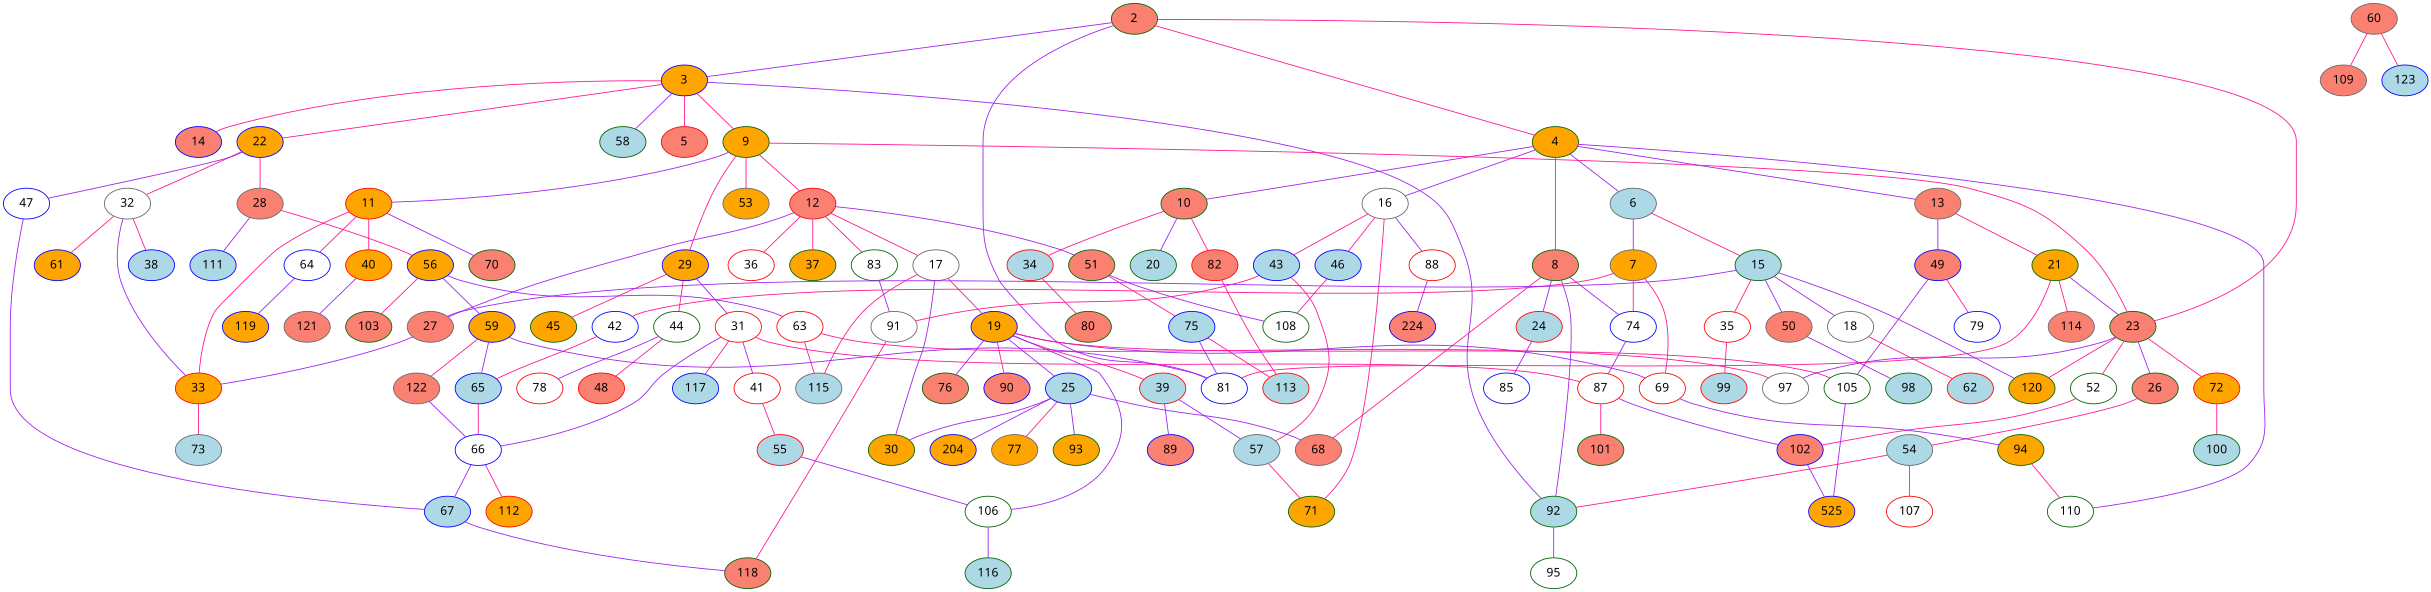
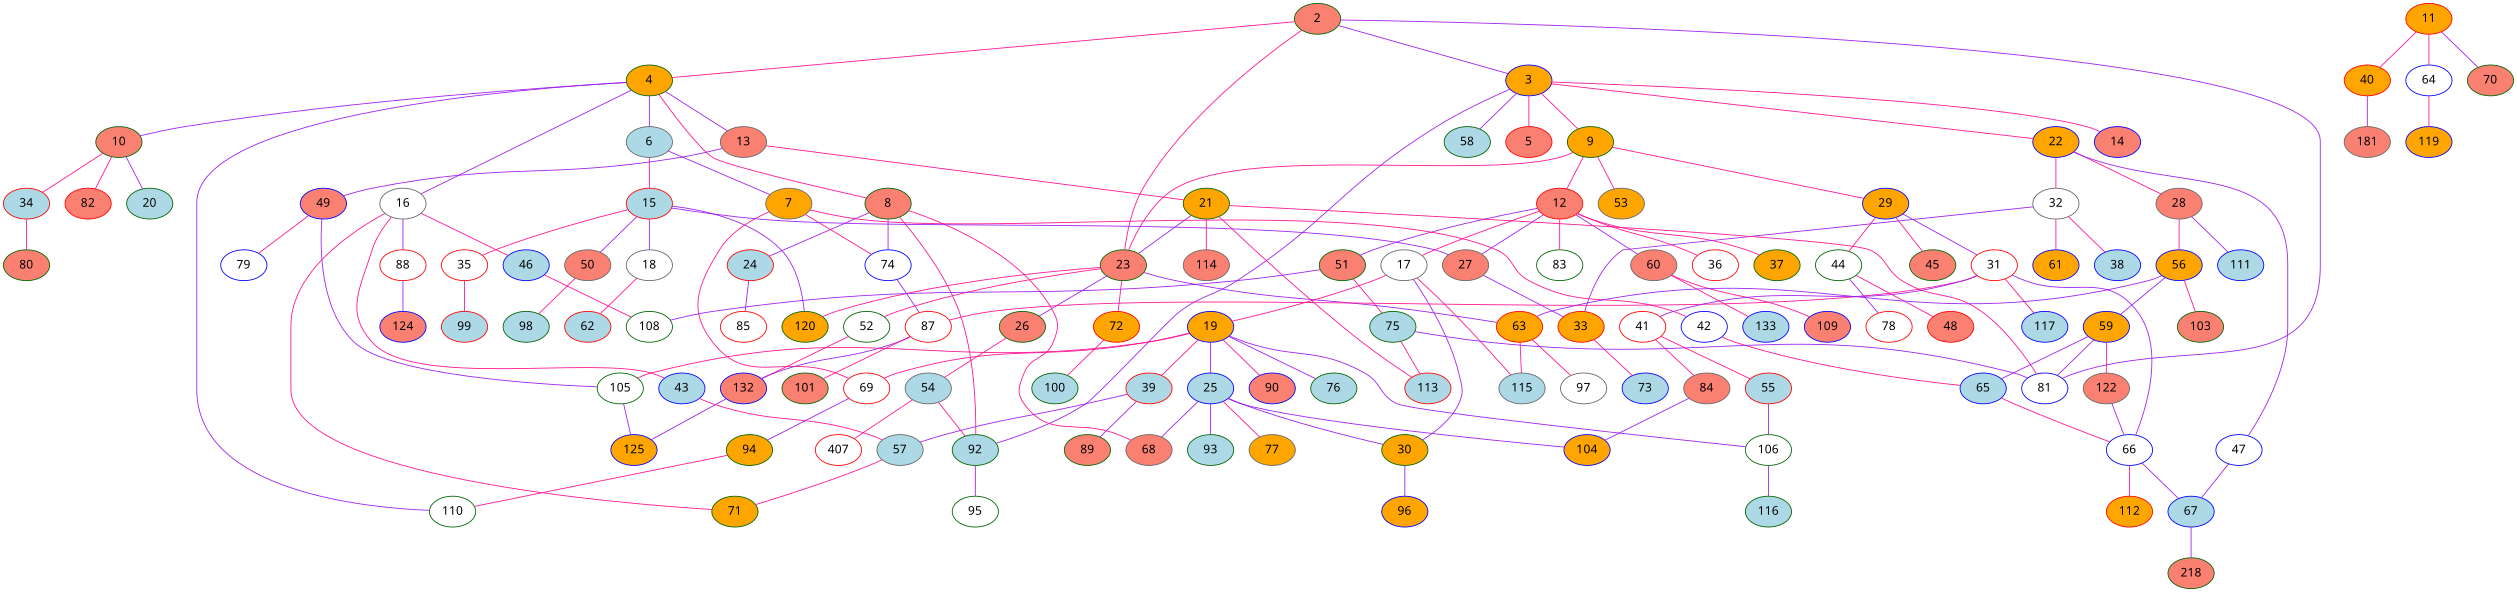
node "109": color gray40 -> blue
node "123": label "123" -> "133"
edge "9" -- "11": removed
edge "12" -- "60": added
node "15": color darkgreen -> red
edge "11" -- "33": removed
edge "64" -- "119": color purple -> deeppink
node "121": label "121" -> "181"
node "45": fillcolor orange -> salmon
node "63": fillcolor white -> orange
node "91": removed
node "75": color blue -> darkgreen
node "224": label "224" -> "124"
edge "82" -- "113": now "21" -- "113"
edge "19" -- "69": color purple -> deeppink
edge "50" -- "98": color purple -> deeppink
edge "23" -- "97": now "23" -- "63"
node "76": fillcolor salmon -> lightblue
node "85": color blue -> red
edge "8" -- "92": color purple -> deeppink
node "84": added
node "73": color gray40 -> blue
node "204": label "204" -> "104"
node "93": fillcolor orange -> lightblue
node "89": color blue -> darkgreen
node "102": label "102" -> "132"
node "96": added
node "525": label "525" -> "125"
node "107": label "107" -> "407"
node "118": label "118" -> "218"
